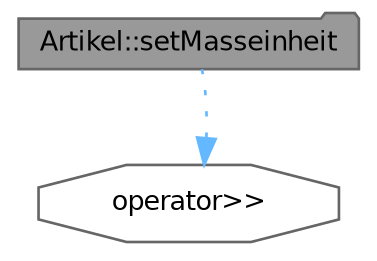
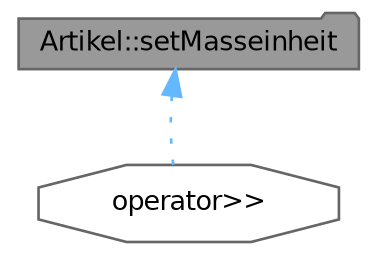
edge "Artikel::setMasseinheit" -> "operator>>": reversed
